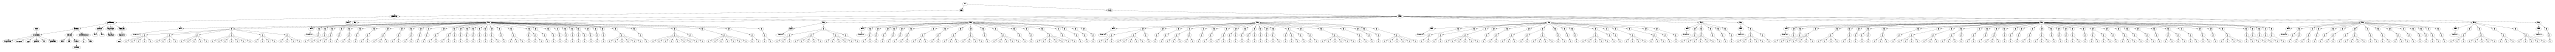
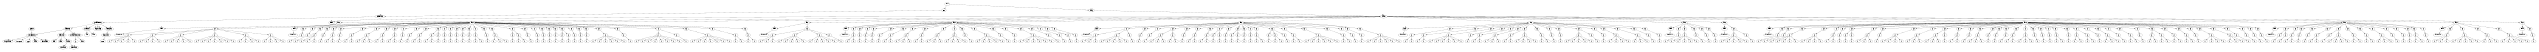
node "language": removed
node "periode": removed
node "div": label "div" -> "taille"
node "forename": added
